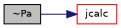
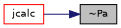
edge "~Pa" -> "jcalc": reversed
